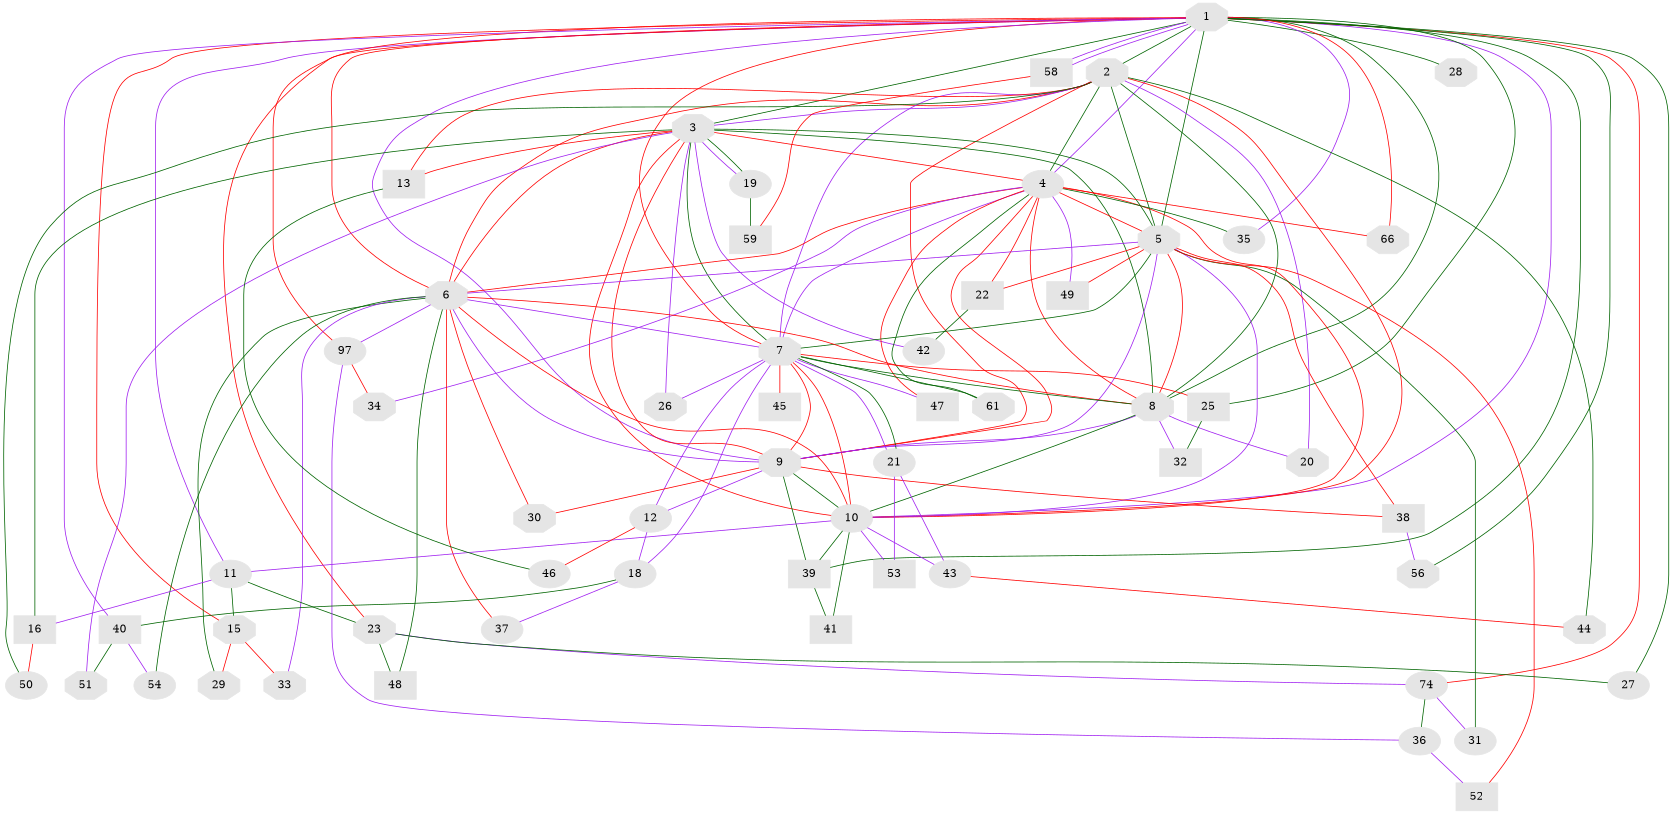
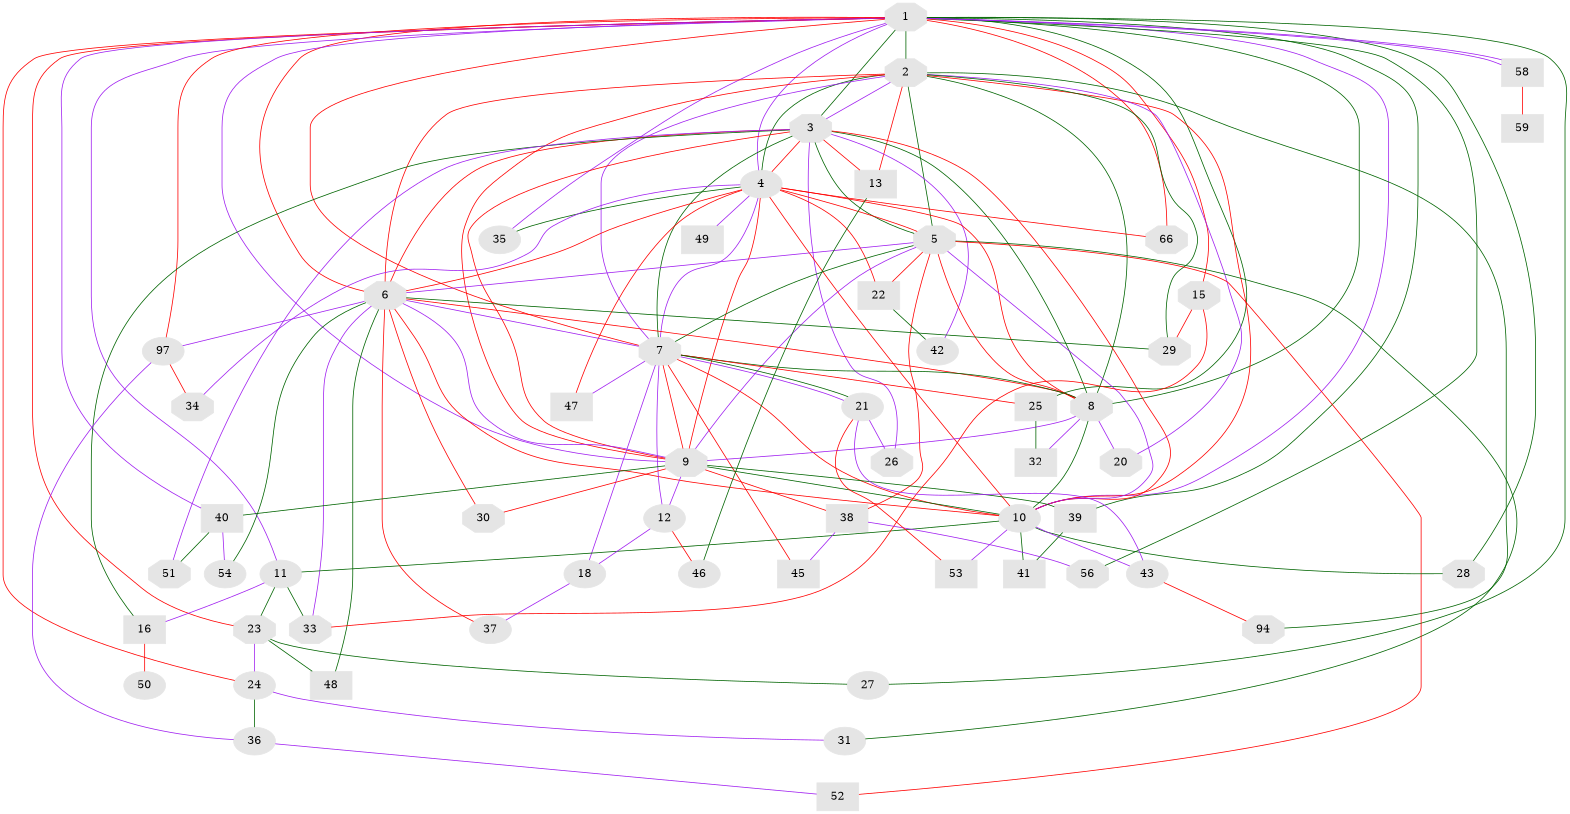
edge "2" -- "50": now "2" -- "29"
edge "1" -- "5": removed
node "19": removed
edge "5" -- "49": removed
edge "7" -- "26": now "21" -- "26"
node "61": removed
edge "21" -- "53": color purple -> red
edge "10" -- "39": now "10" -- "28"
edge "10" -- "11": color purple -> darkgreen
edge "38" -- "45": added
edge "11" -- "15": now "11" -- "33"
edge "18" -- "40": now "9" -- "40"
node "44": label "44" -> "94"
node "74": label "74" -> "24"
